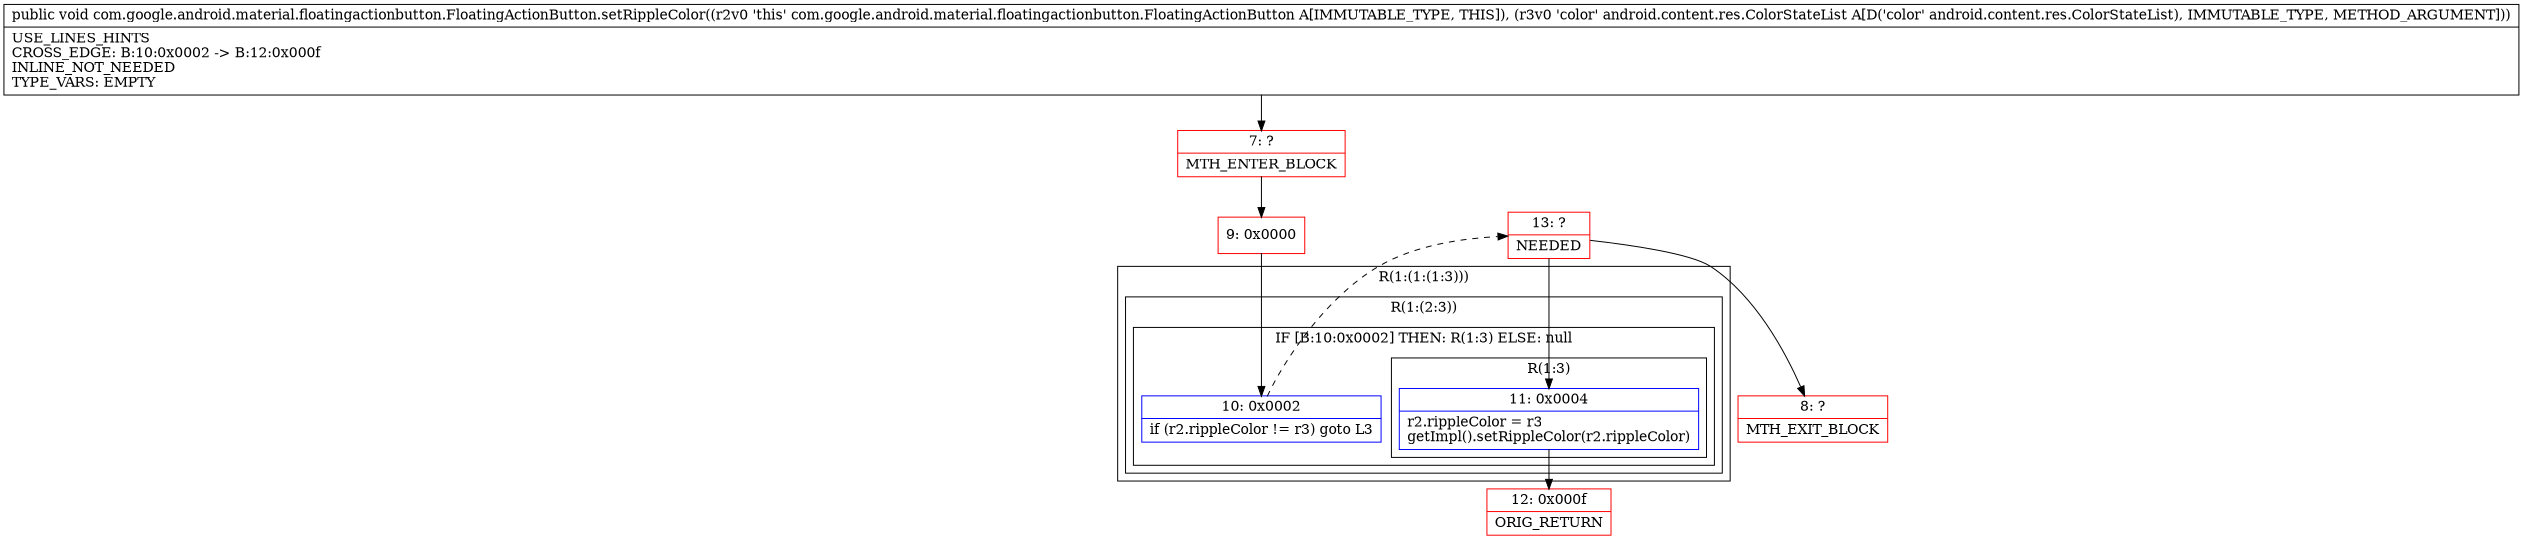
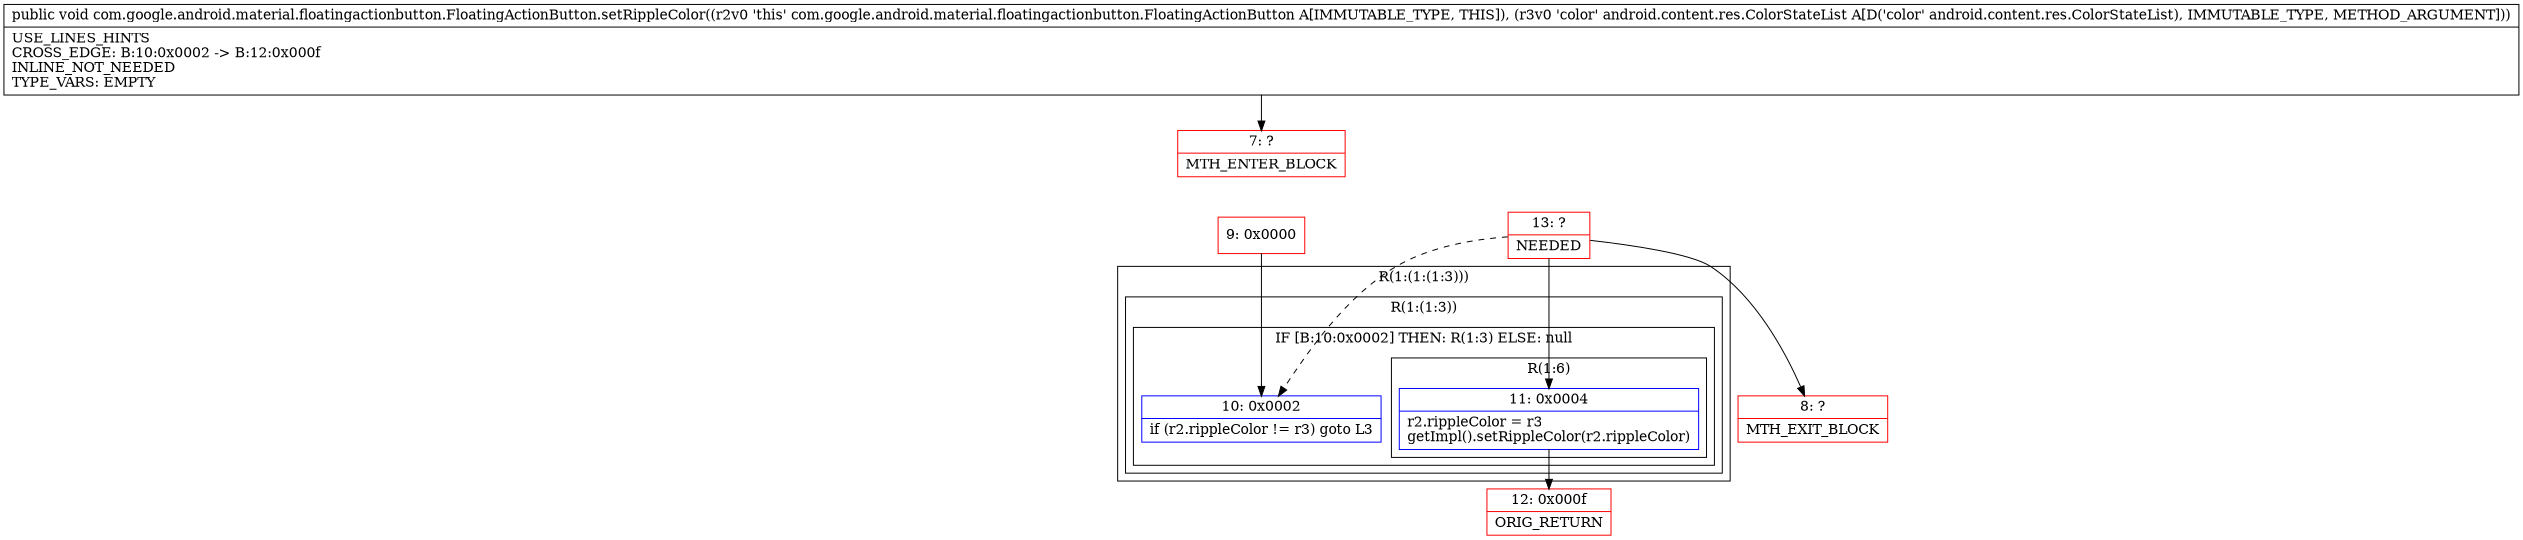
edge "7: ?" -> "9: 0x0000": removed
edge "10: 0x0002" -> "13: ?": reversed
cluster "R(1:(2:3))": label "R(1:(2:3))" -> "R(1:(1:3))"
cluster "R(1:3)": label "R(1:3)" -> "R(1:6)"
